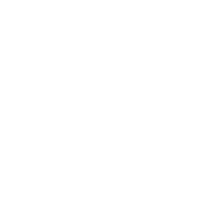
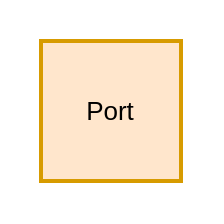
node "Port": added
